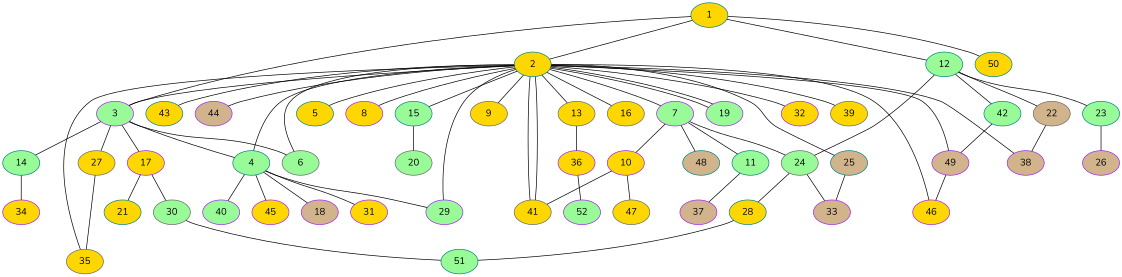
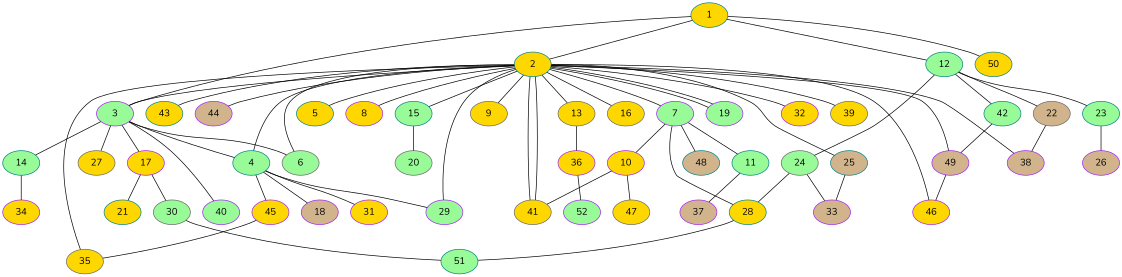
edge "7" -- "24": now "7" -- "28"
edge "4" -- "40": now "3" -- "40"
edge "27" -- "35": now "45" -- "35"
